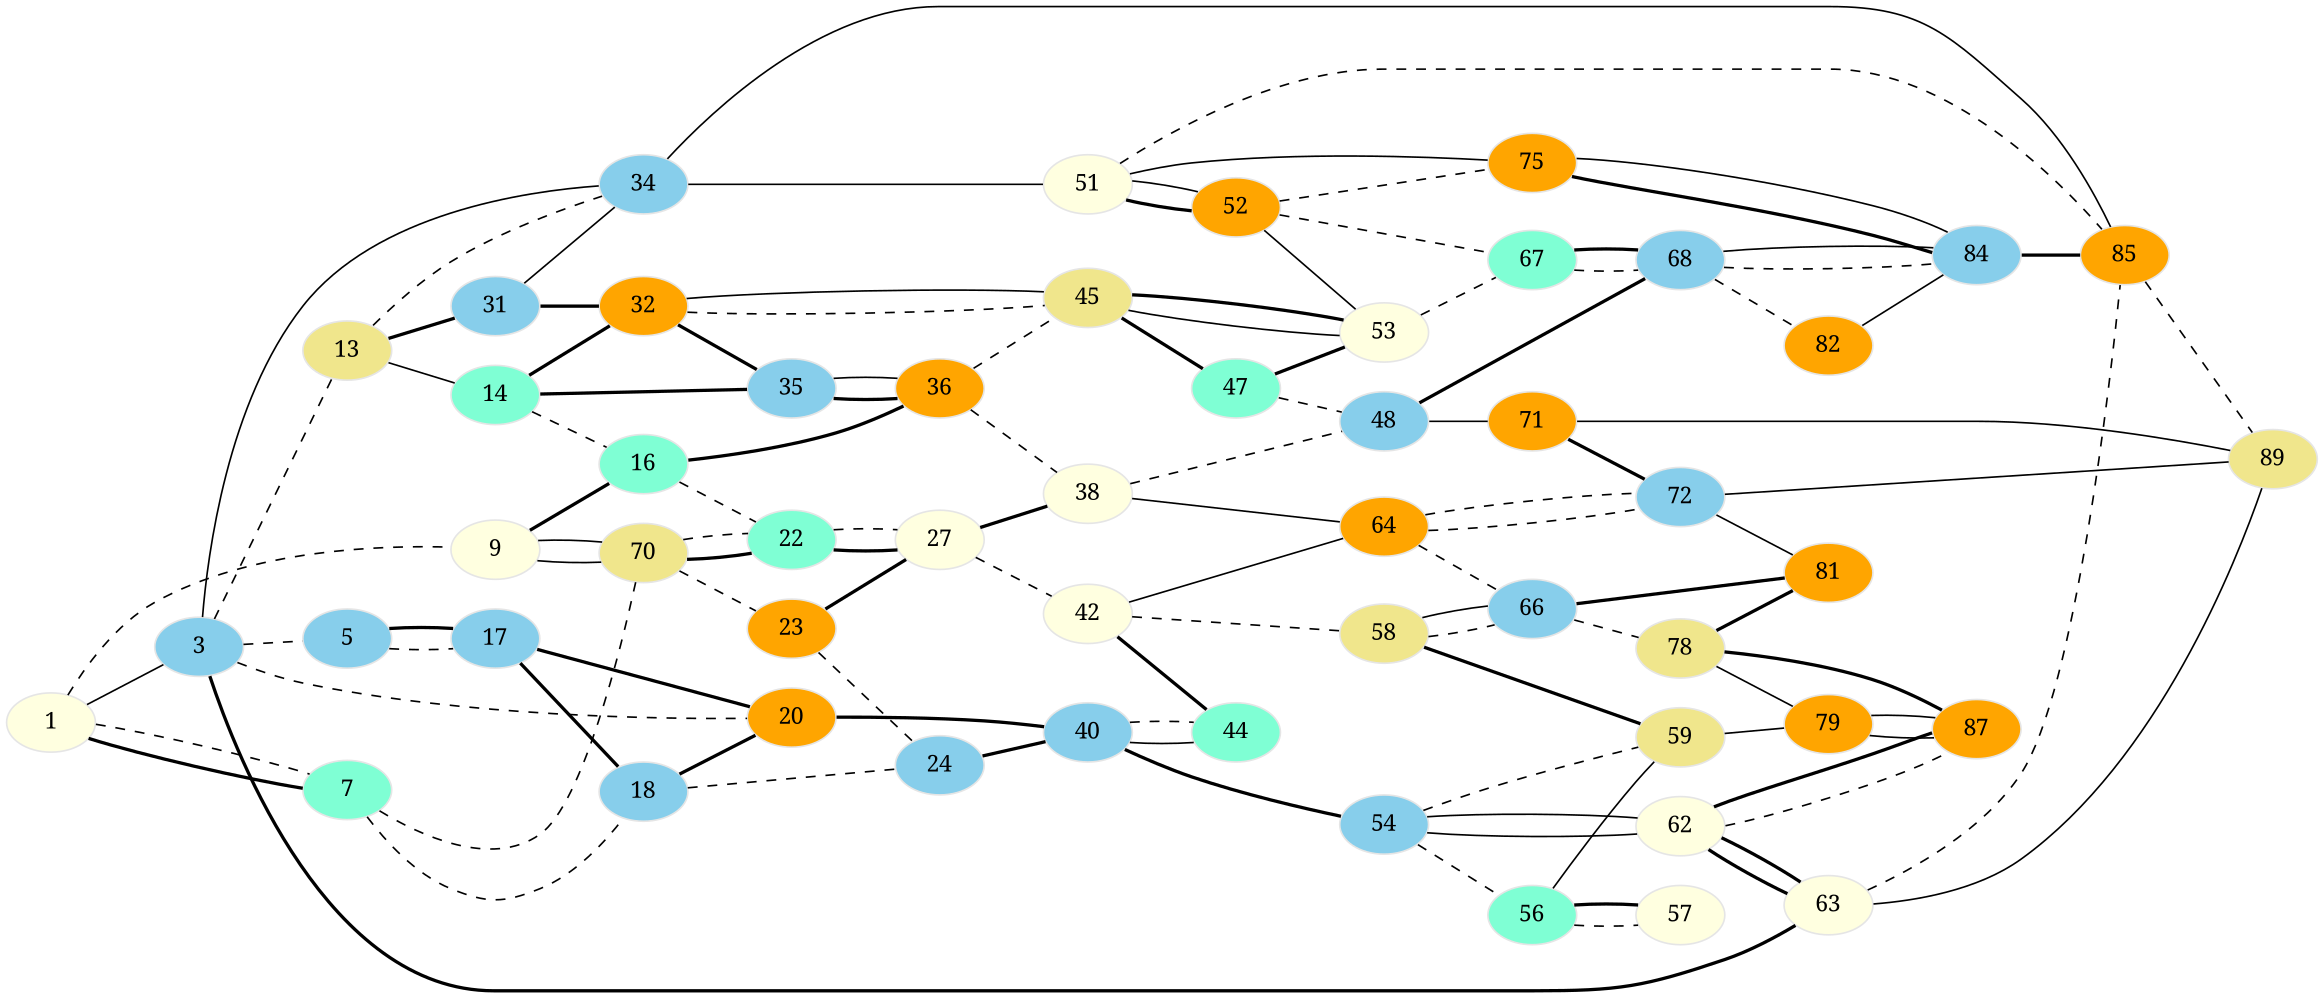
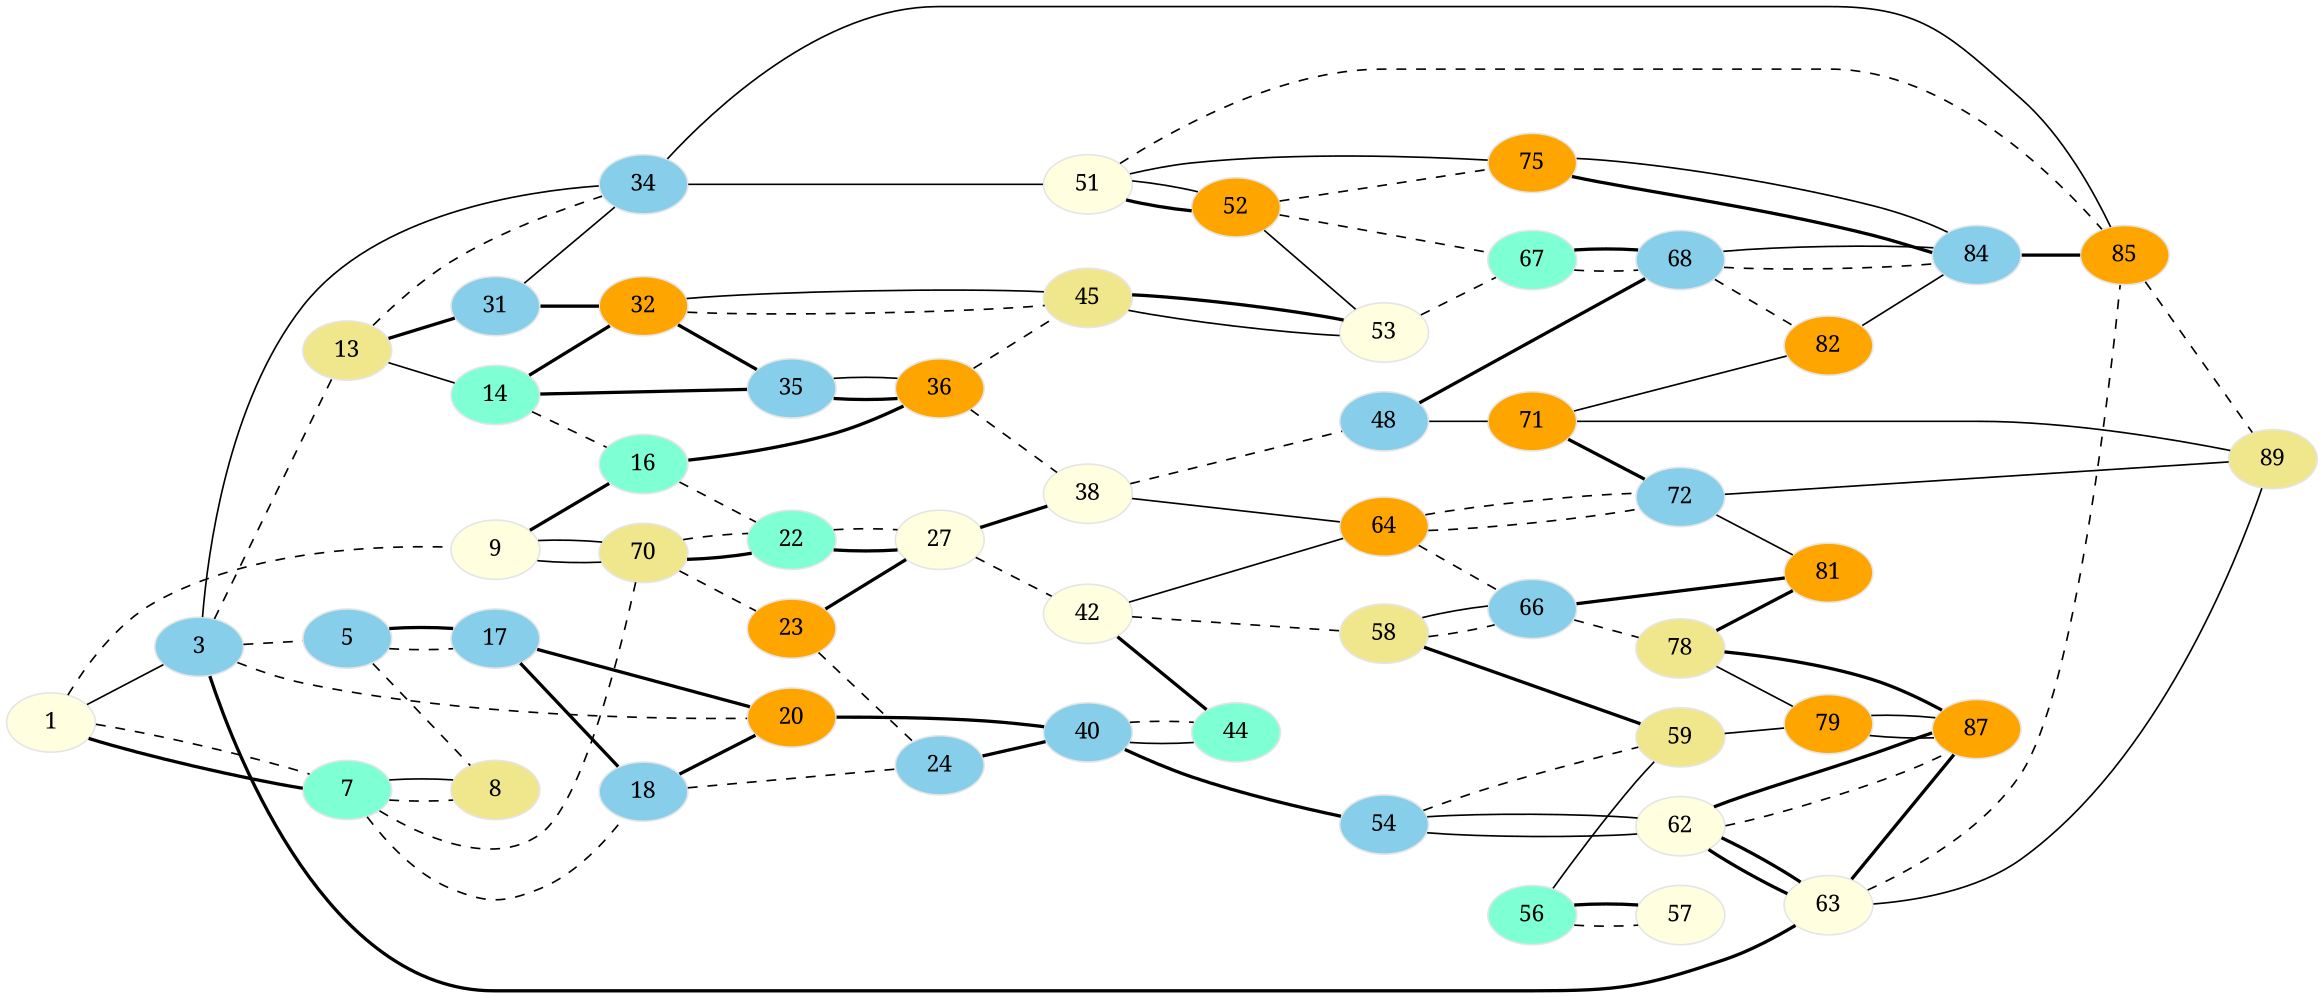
edge "82" -- "71": added
node "47": removed
node "8": added
edge "87" -- "63": added
edge "54" -- "56": removed
